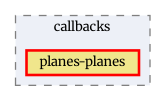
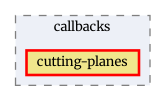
node "planes-planes": label "planes-planes" -> "cutting-planes"
